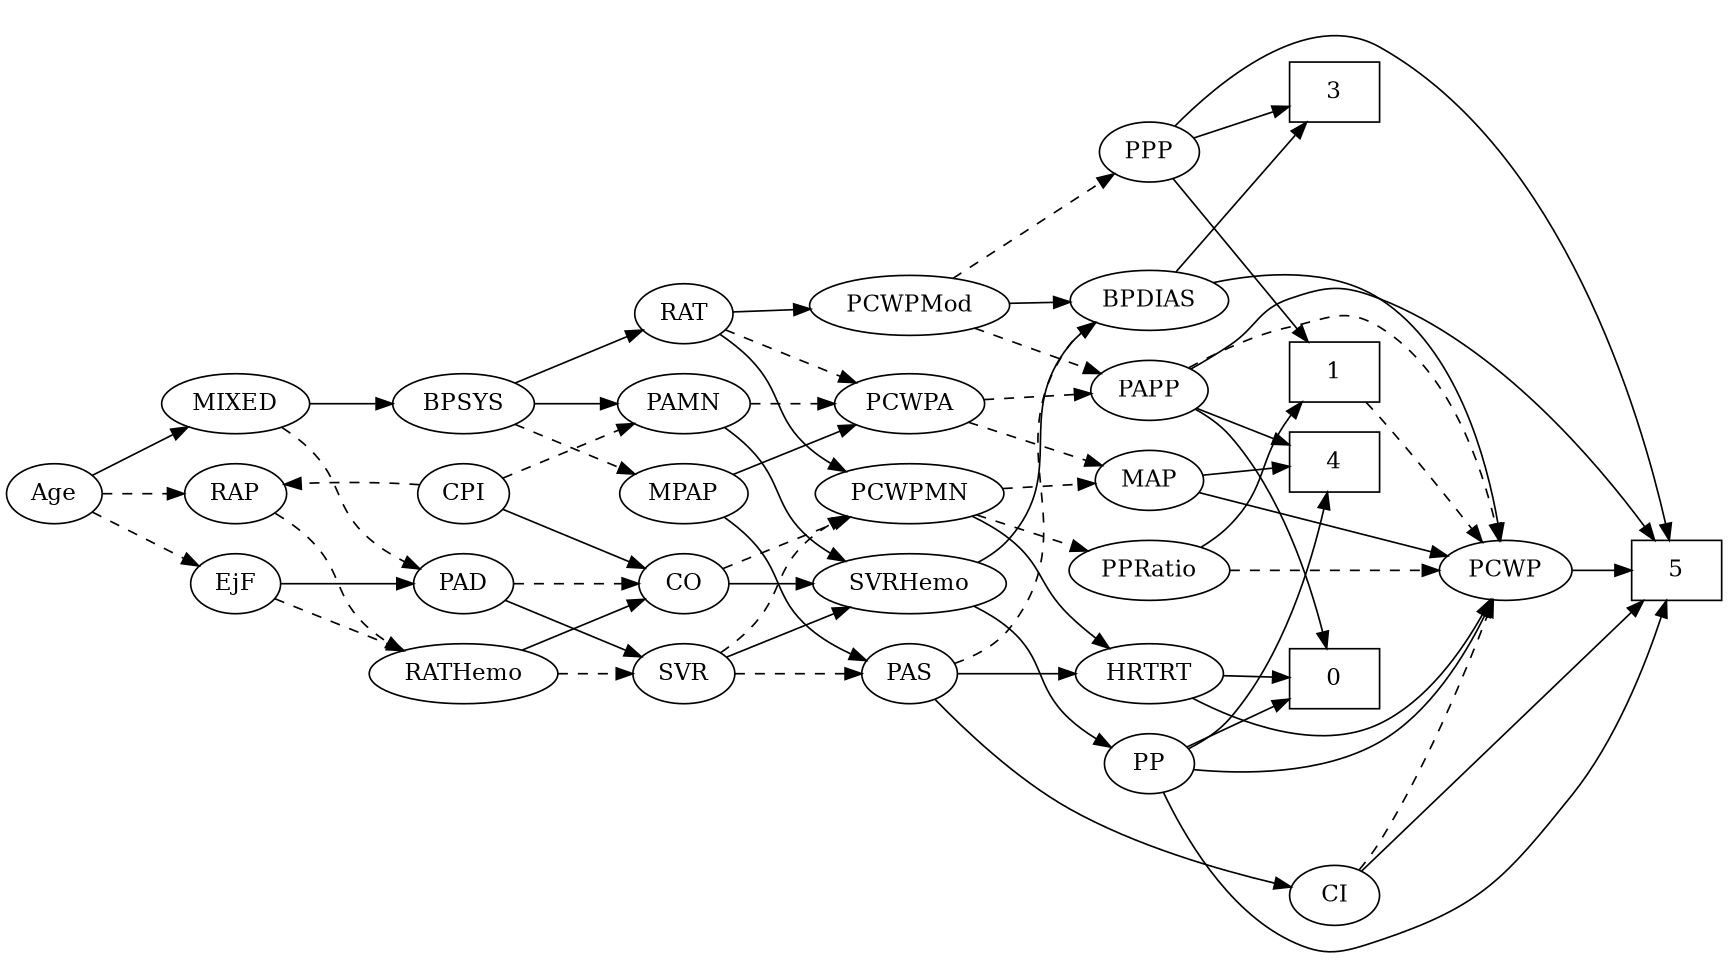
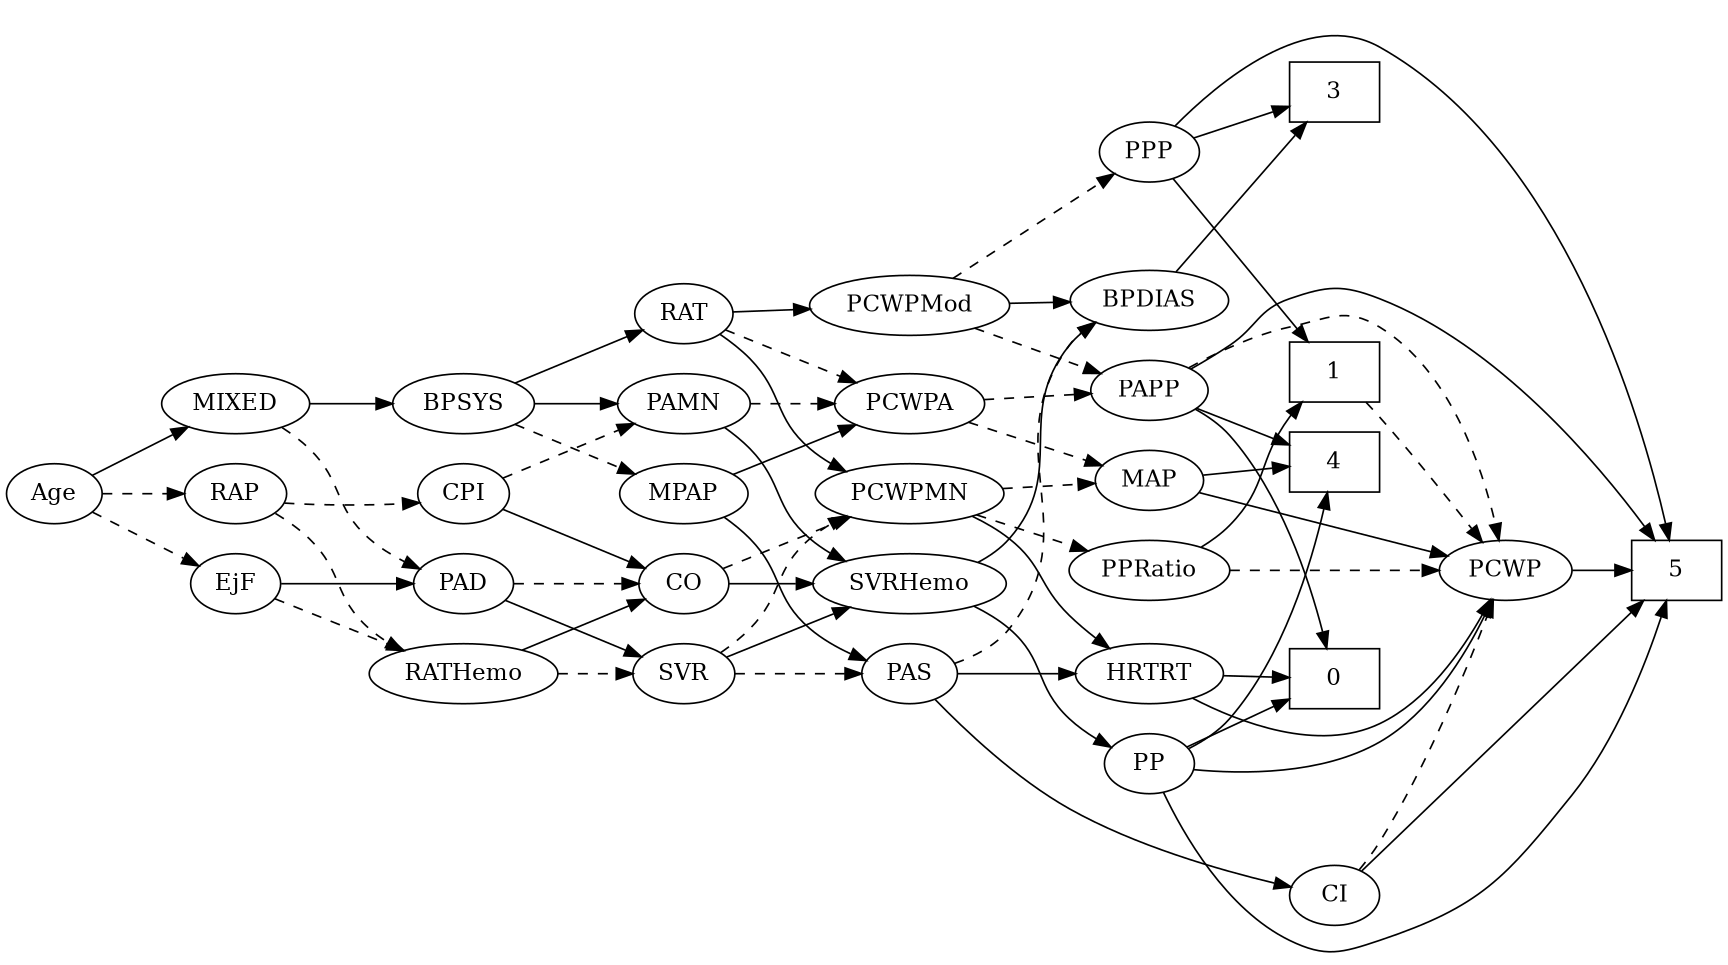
edge "BPDIAS" -> "PCWP": removed
edge "CPI" -> "RAP": reversed
